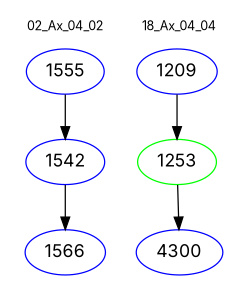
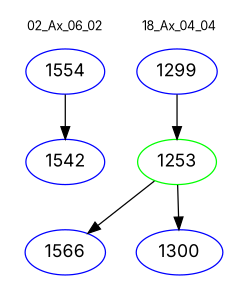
cluster "02_Ax_04_02": label "02_Ax_04_02" -> "02_Ax_06_02"
node "1555": label "1555" -> "1554"
node "1209": label "1209" -> "1299"
edge "1542" -> "1566": now "1253" -> "1566"
node "4300": label "4300" -> "1300"
